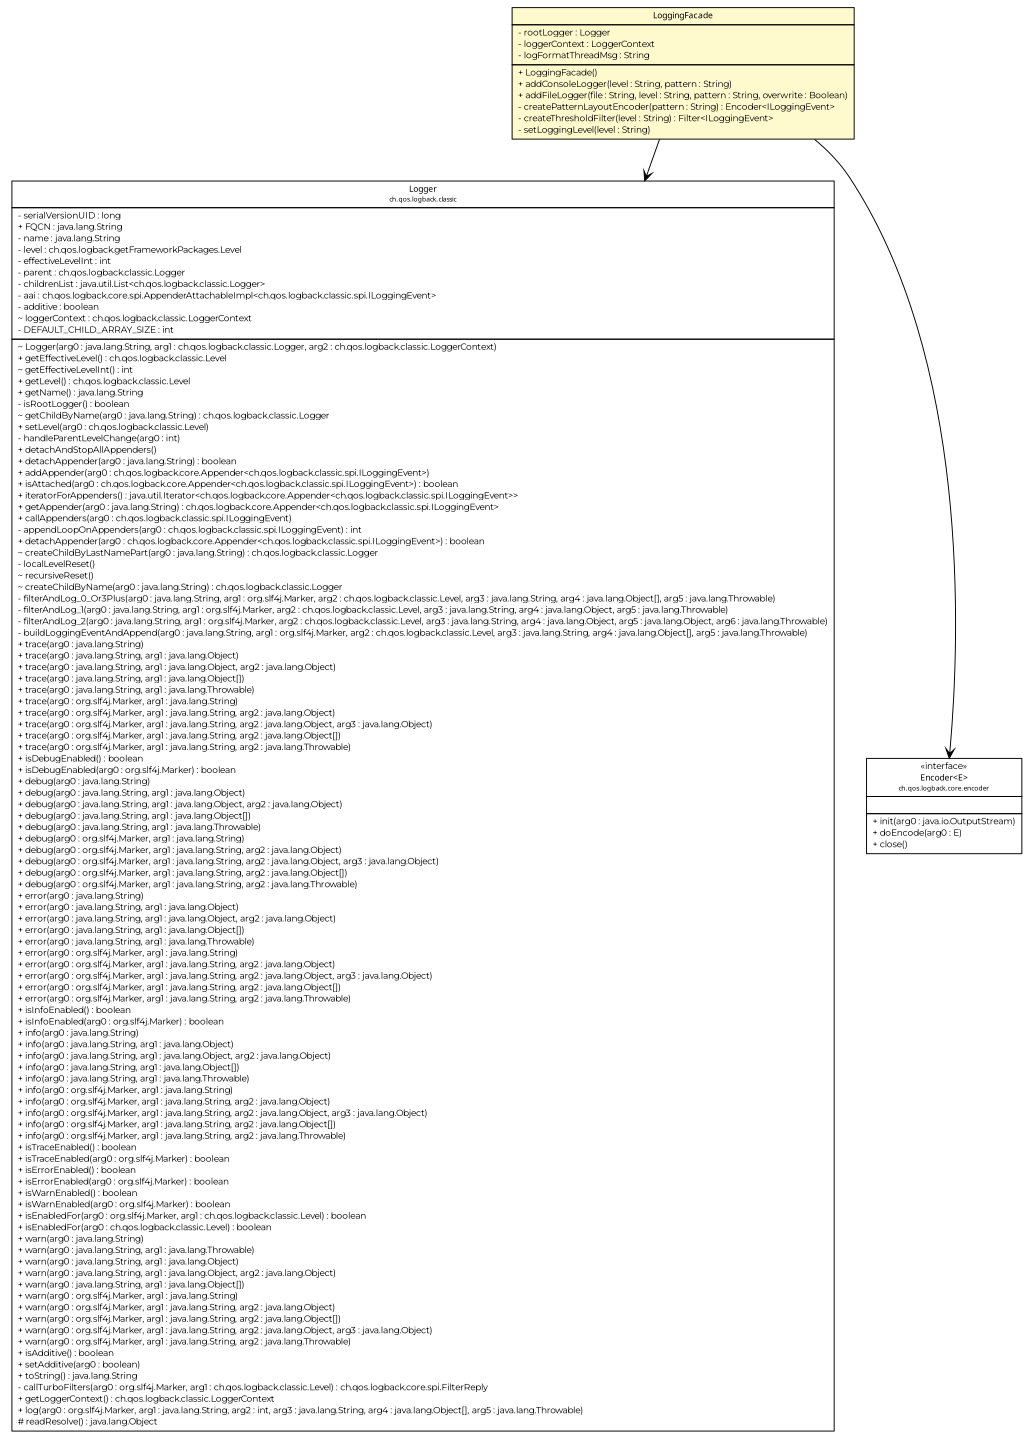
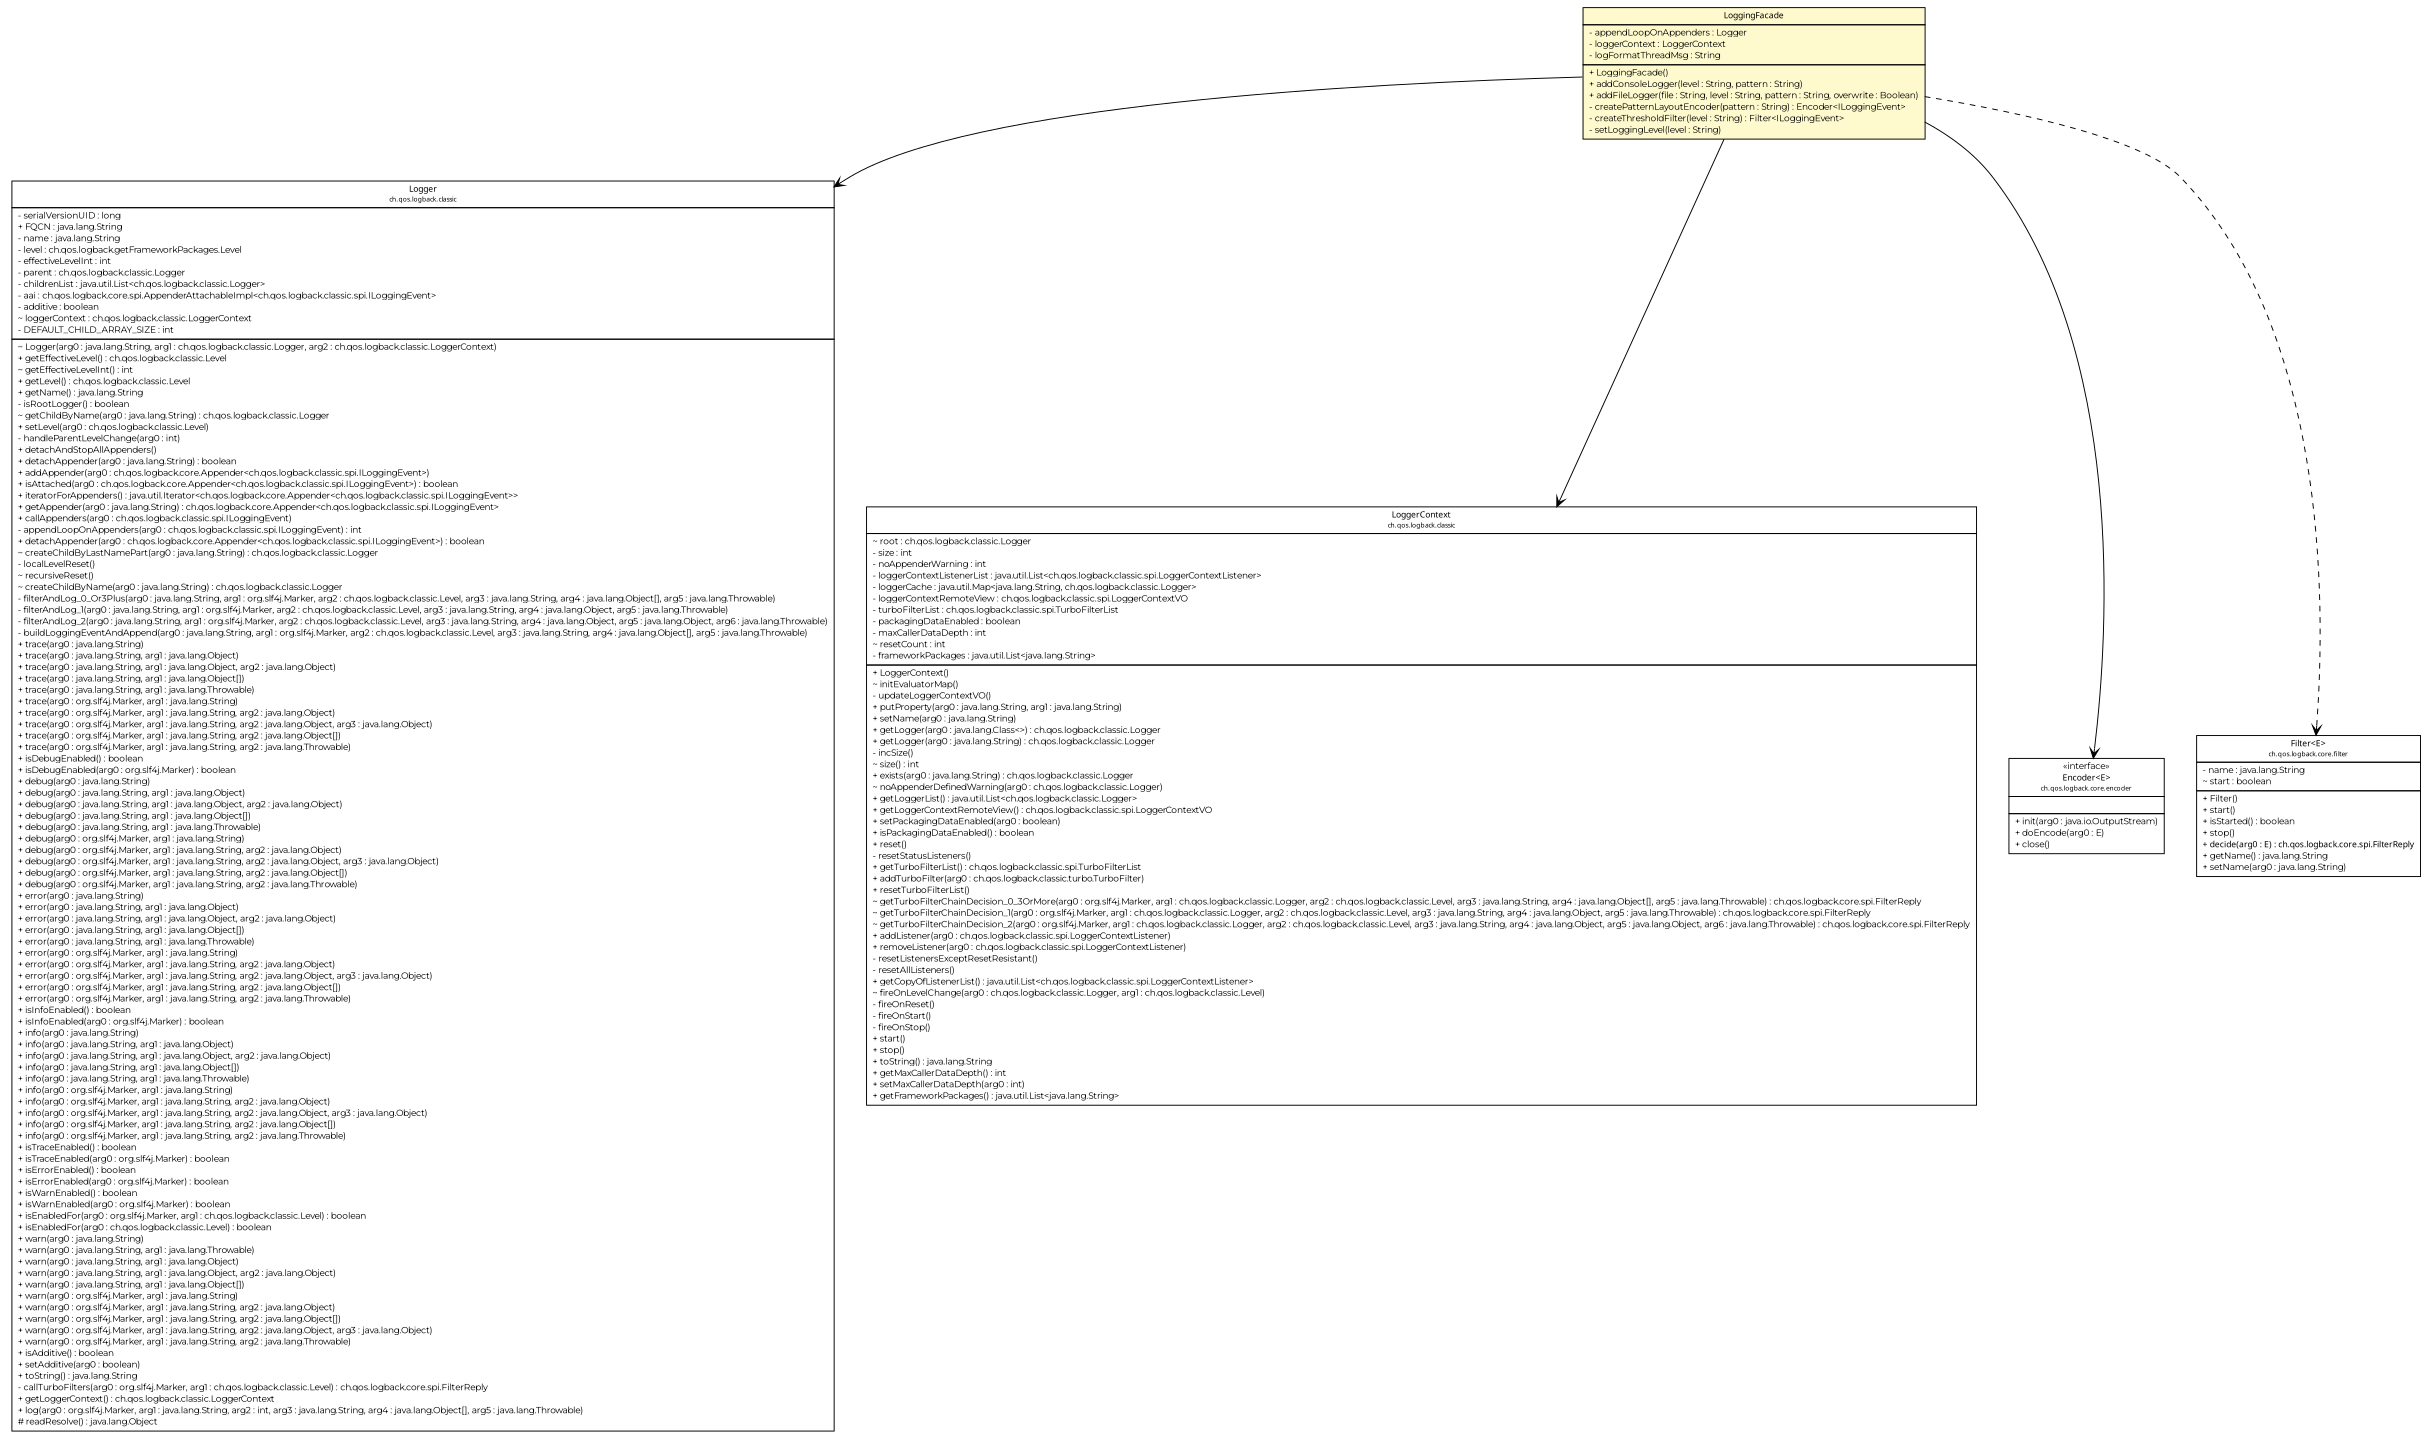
node "LoggingFacade": text "- rootLogger : Logger" -> "- appendLoopOnAppenders : Logger"
node "LoggerContext": added
node "Filter<E>": added
